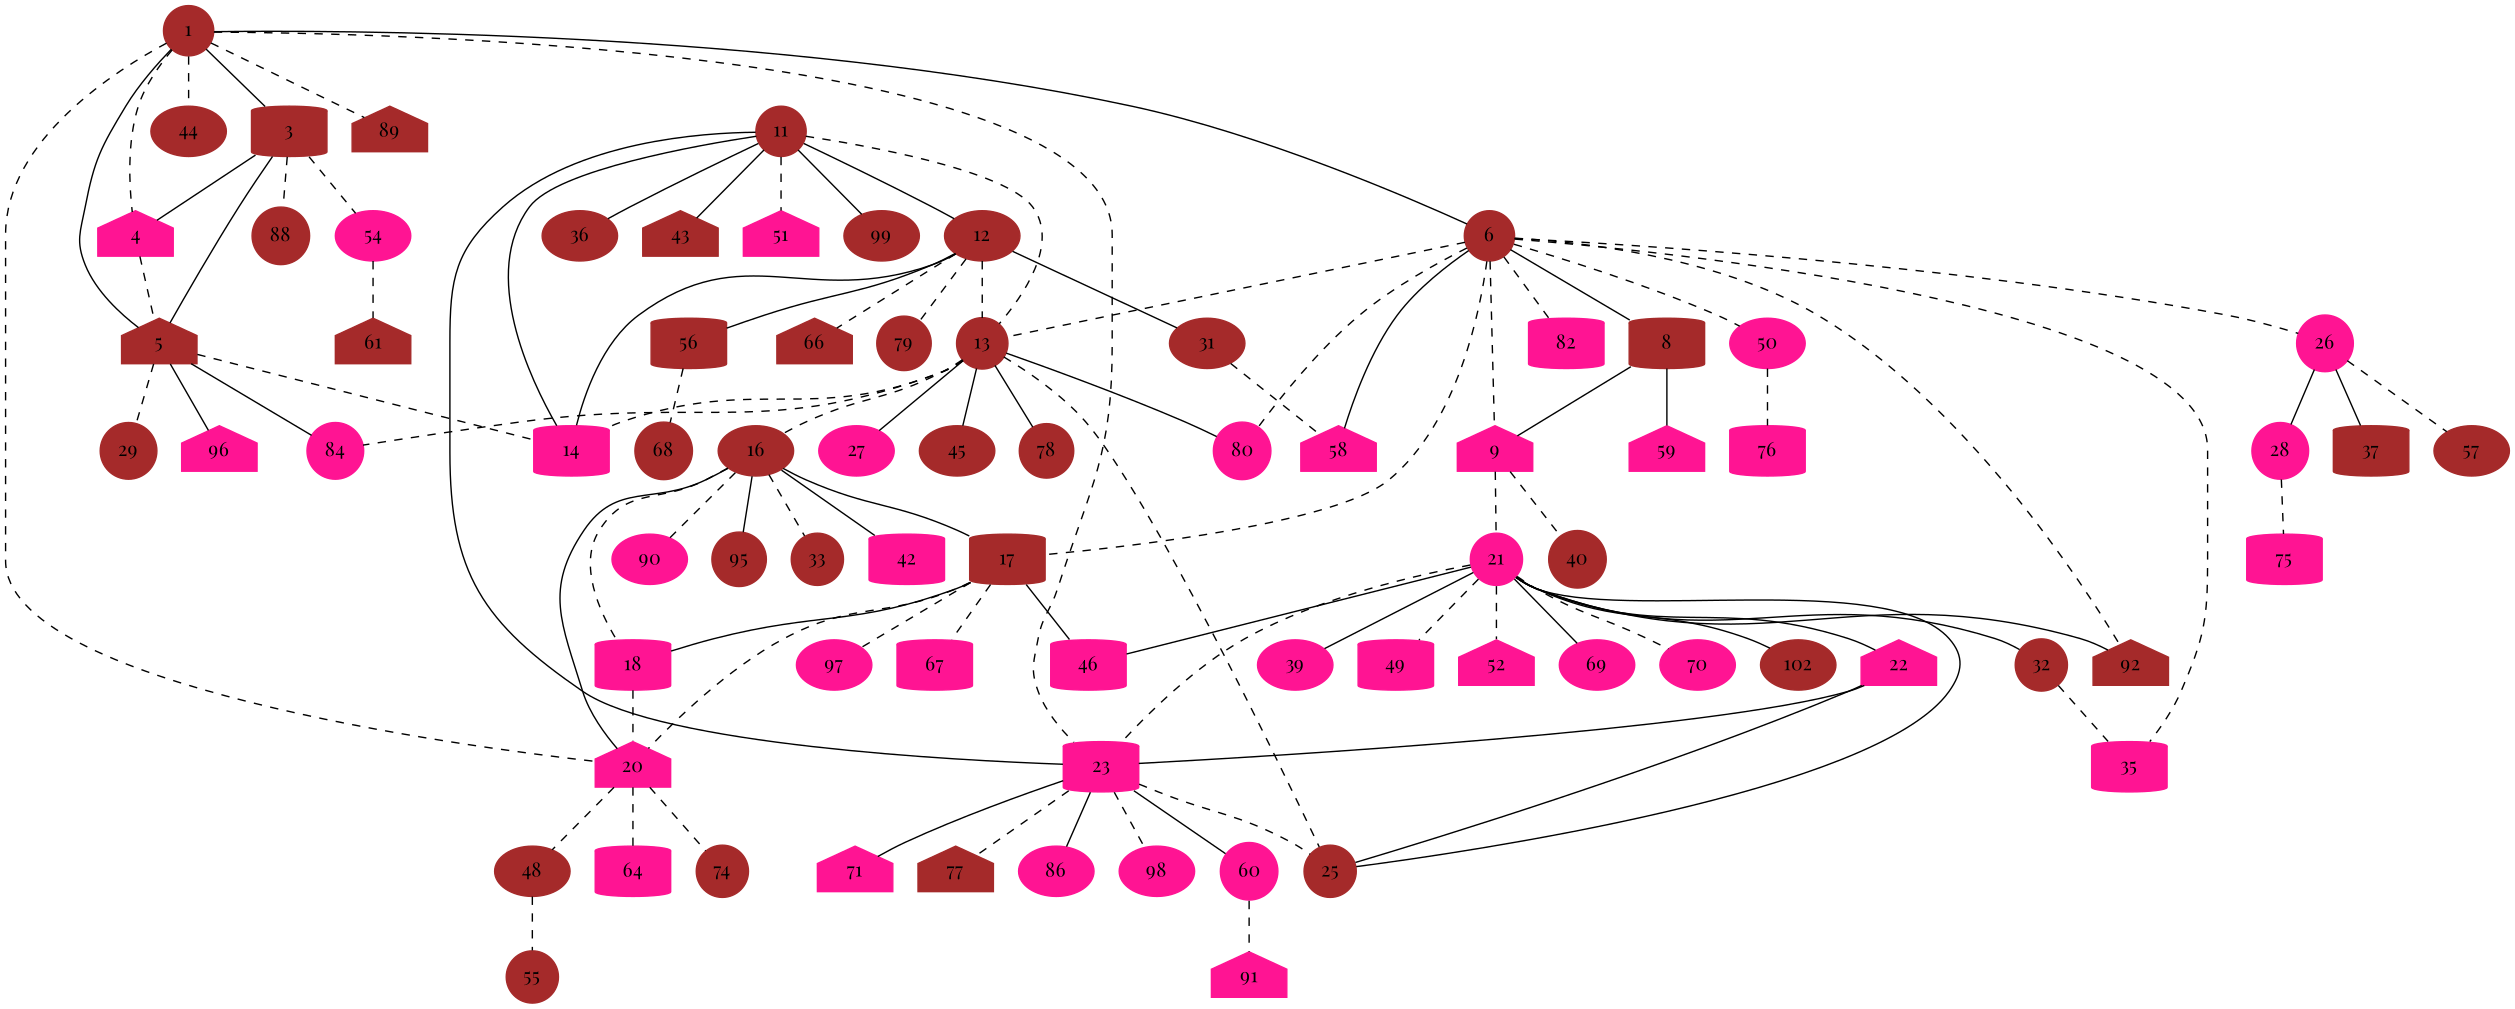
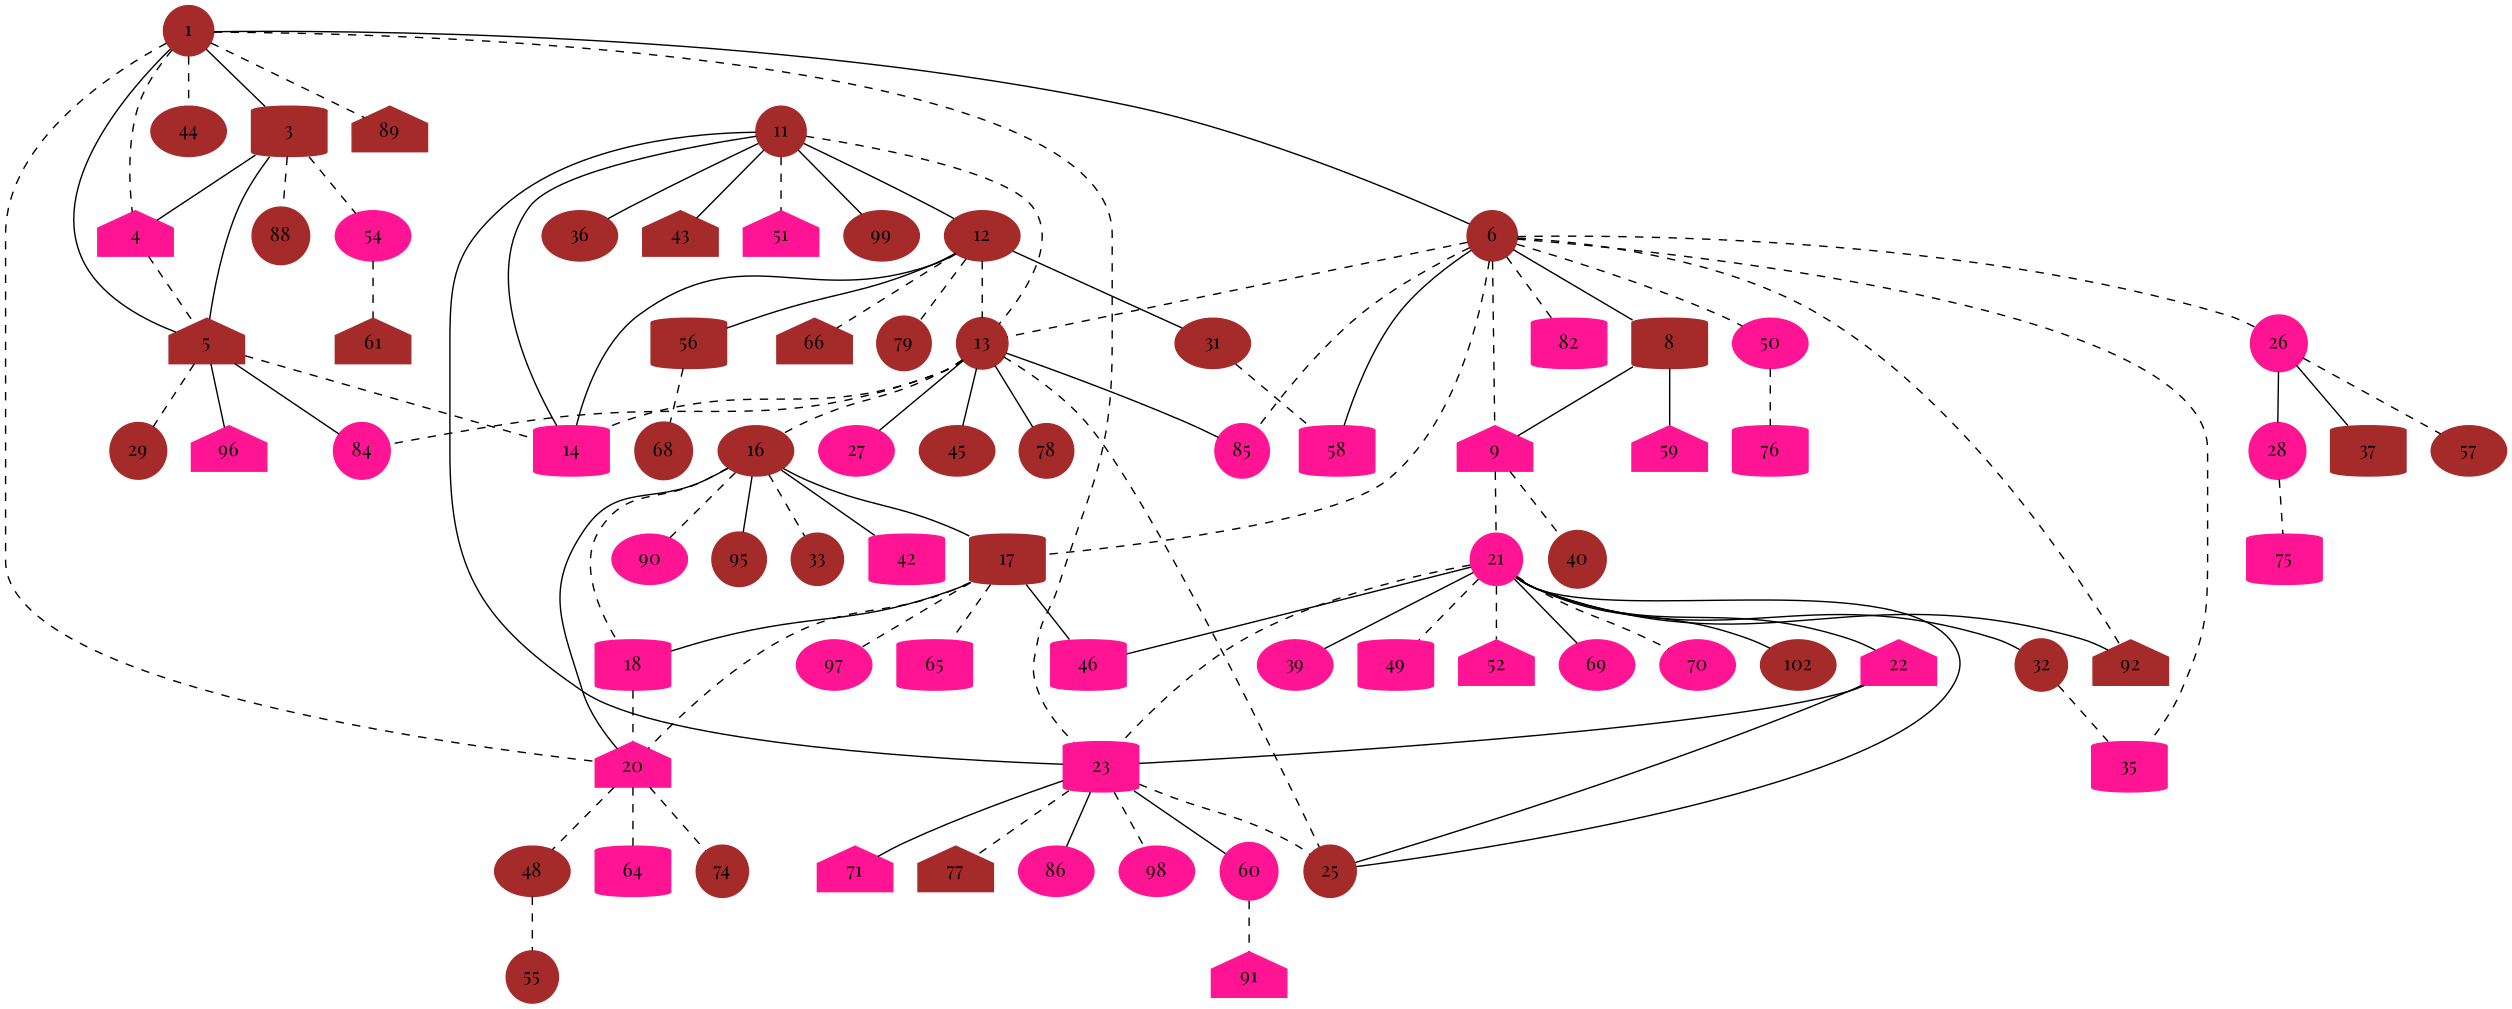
node "80": label "80" -> "85"
node "58": shape house -> cylinder
node "67": label "67" -> "65"
